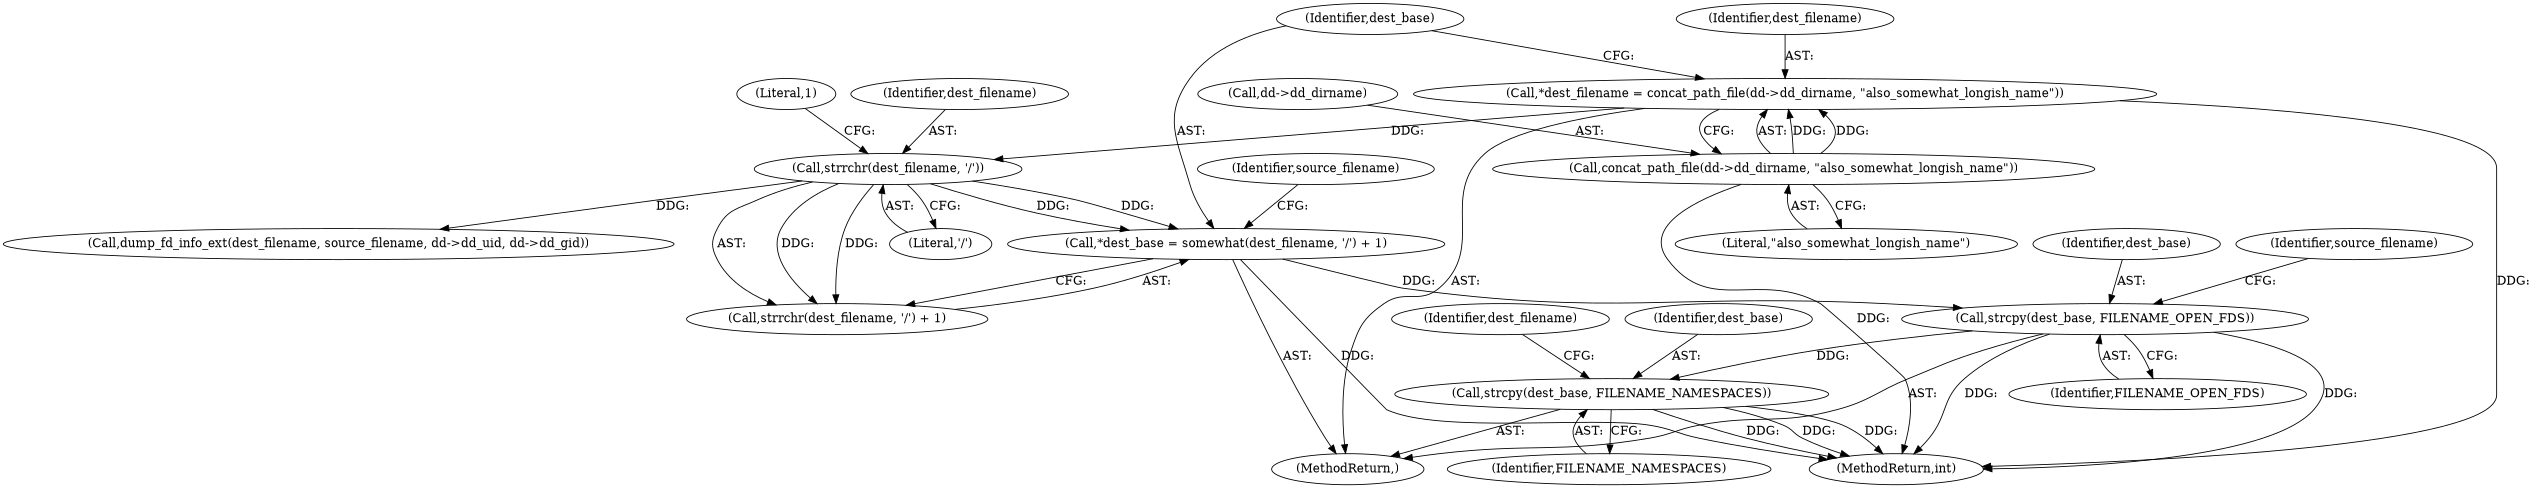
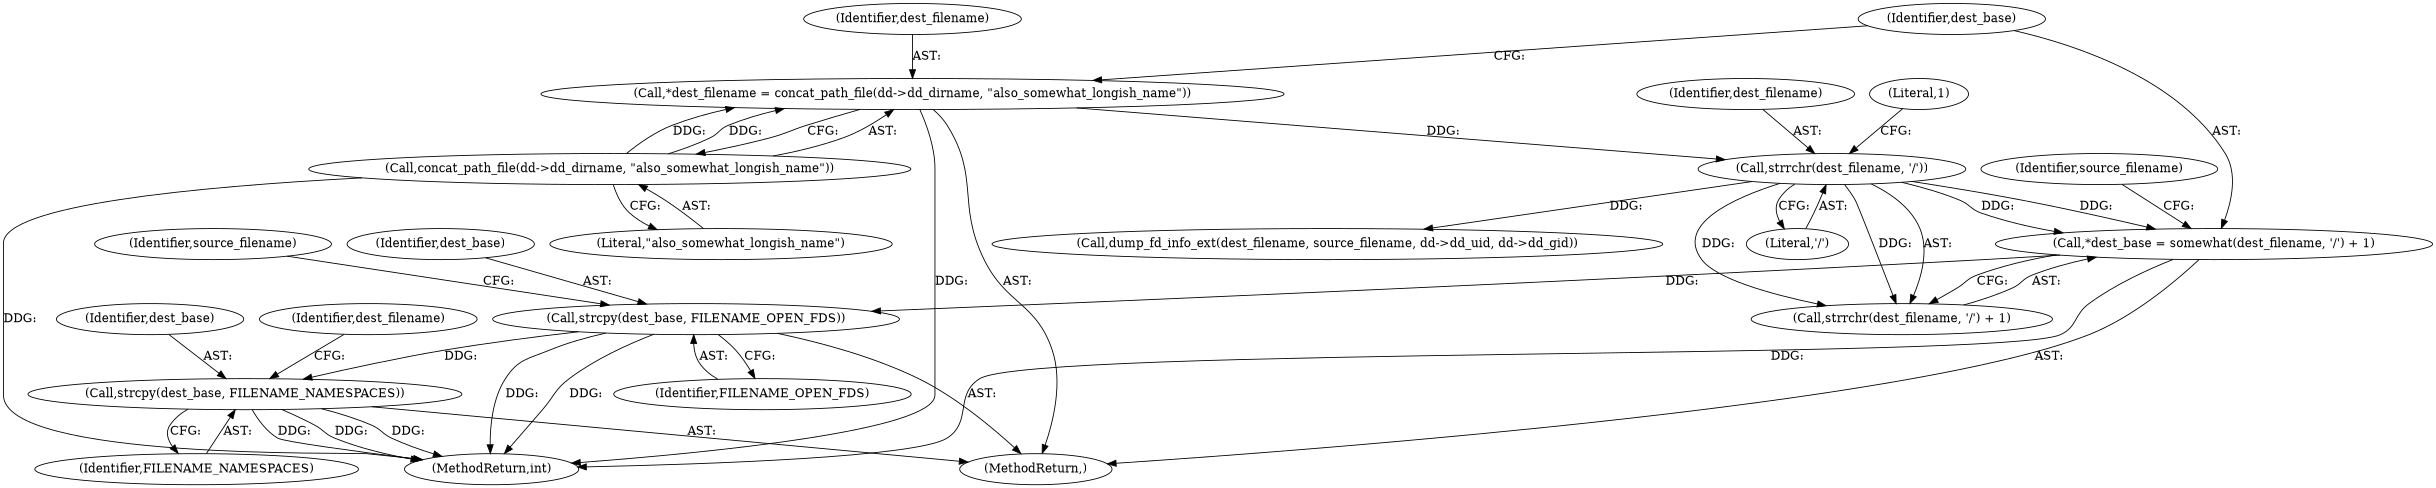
node "(Call,dd->dd_dirname)": removed
